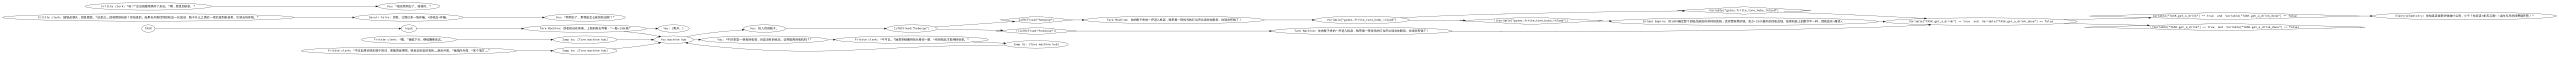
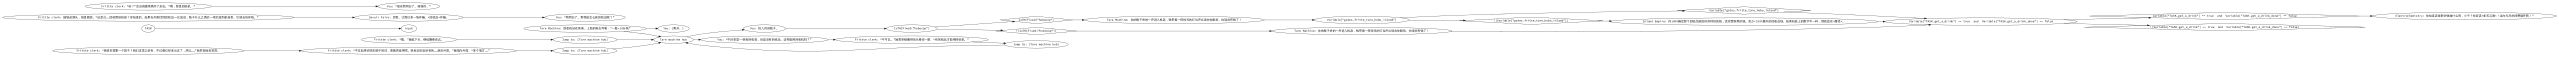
edge "input" -> "Tare Machine: 回收机站在角落。上面的标志写着：“一瓶=10分钱”": removed
node "You machine hub": label "You machine hub" -> "Tare machine hub"
node "Frittte clerk: “我猜你需要一个袋子？我们这里之前有，不过都已经发出去了，所以……”她笨拙地耸耸肩。": added
